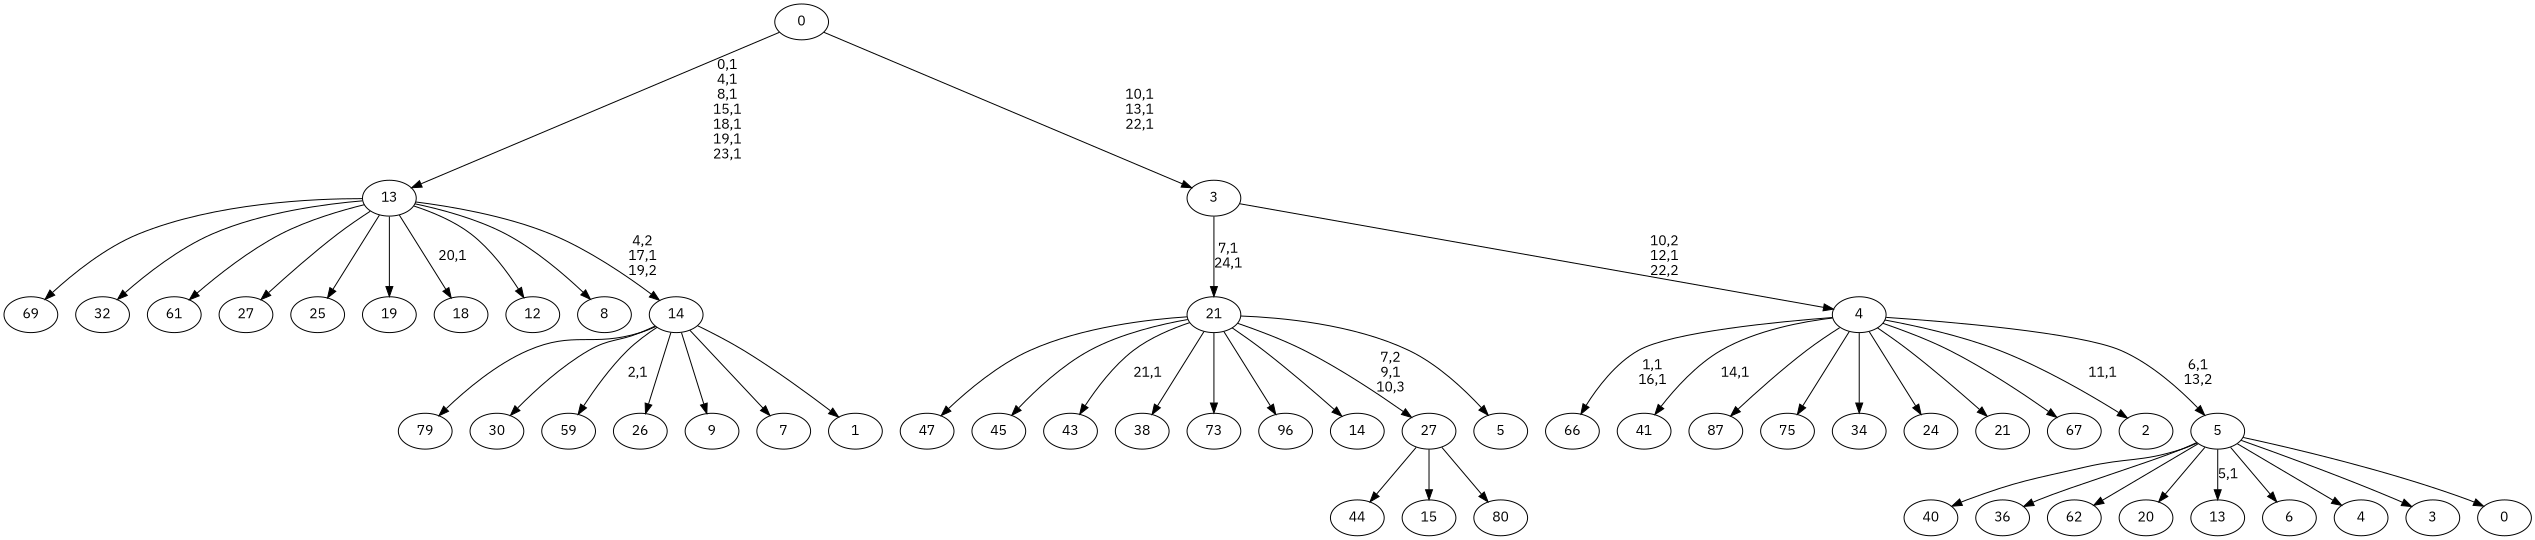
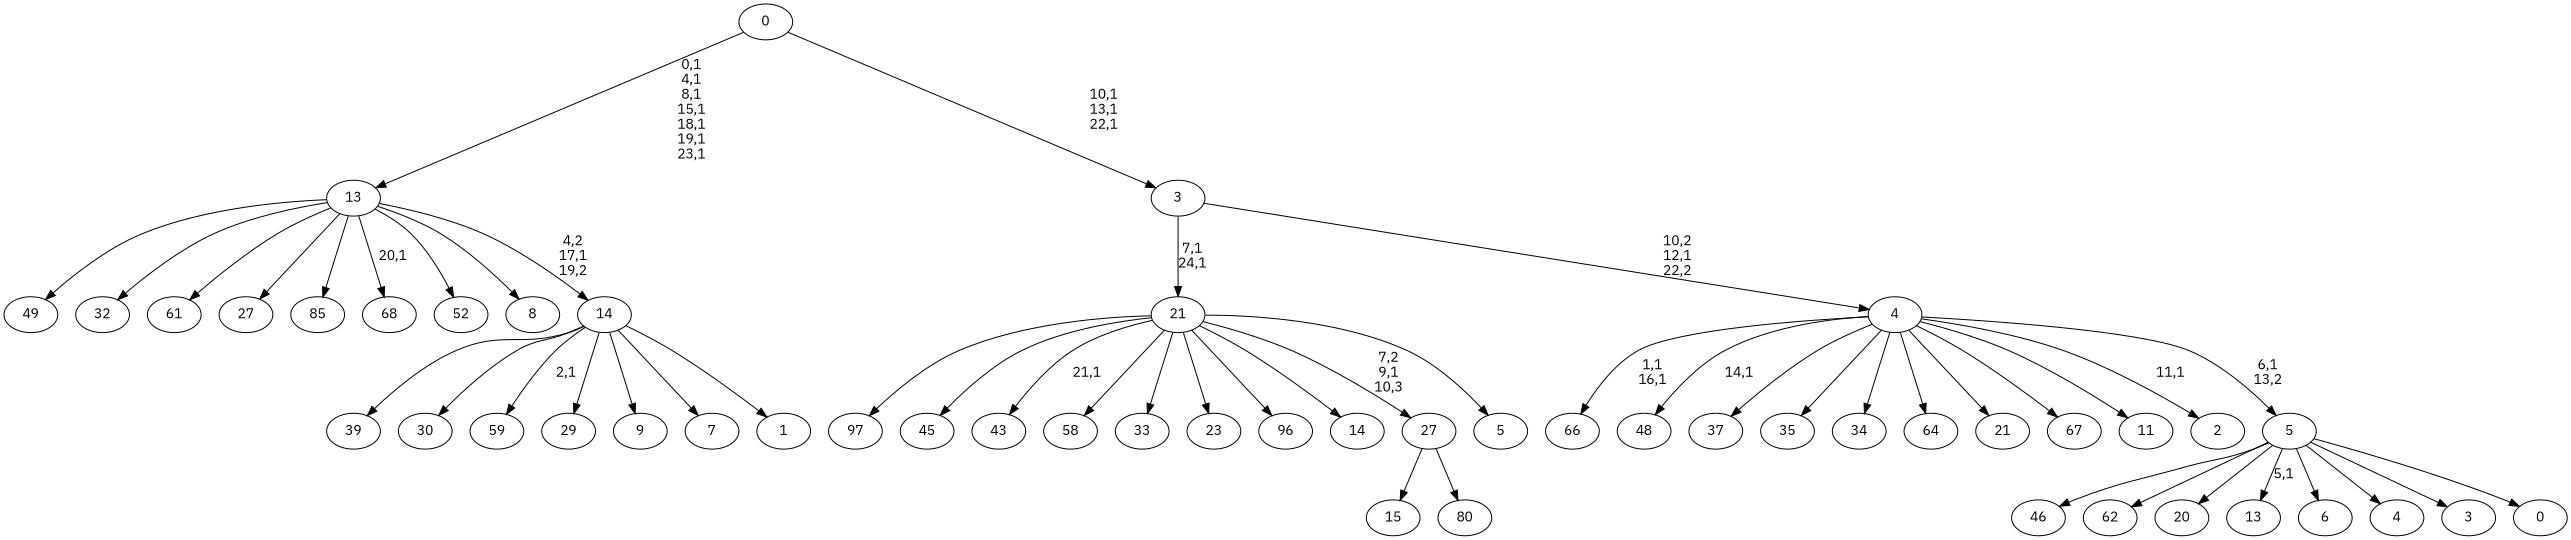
node "69": label "69" -> "49"
node "25": label "25" -> "85"
node "19": removed
node "18": label "18" -> "68"
node "12": label "12" -> "52"
node "79": label "79" -> "39"
node "26": label "26" -> "29"
node "47": label "47" -> "97"
node "38": label "38" -> "58"
node "23": added
node "73": label "73" -> "33"
node "41": label "41" -> "48"
node "87": label "87" -> "37"
node "75": label "75" -> "35"
node "24": label "24" -> "64"
node "11": added
node "44": removed
node "40": label "40" -> "46"
node "36": removed
